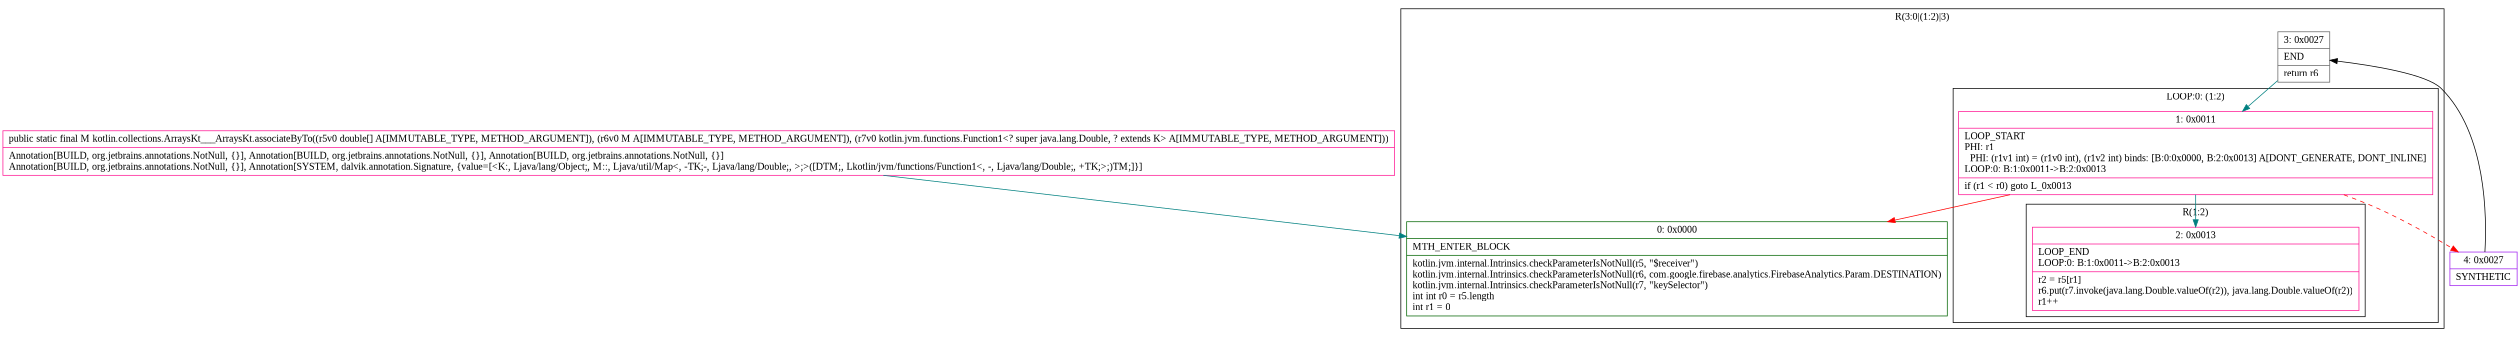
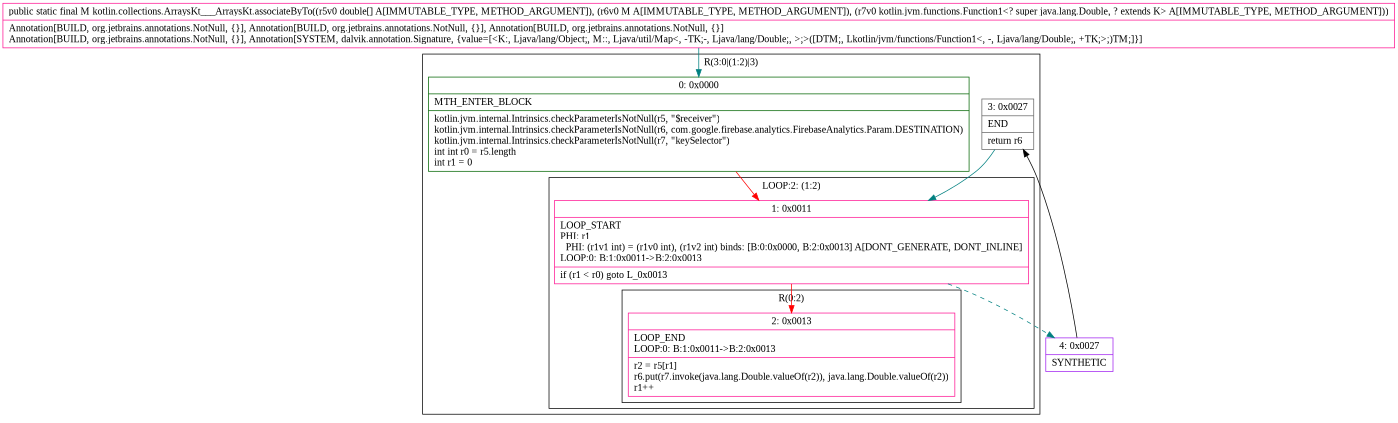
cluster "LOOP:0: (1:2)": label "LOOP:0: (1:2)" -> "LOOP:2: (1:2)"
edge "1: 0x0011" -> "0: 0x0000": reversed
edge "1: 0x0011" -> "2: 0x0013": color teal -> red
cluster "R(1:2)": label "R(1:2)" -> "R(0:2)"
edge "1: 0x0011" -> "4: 0x0027": color red -> teal
